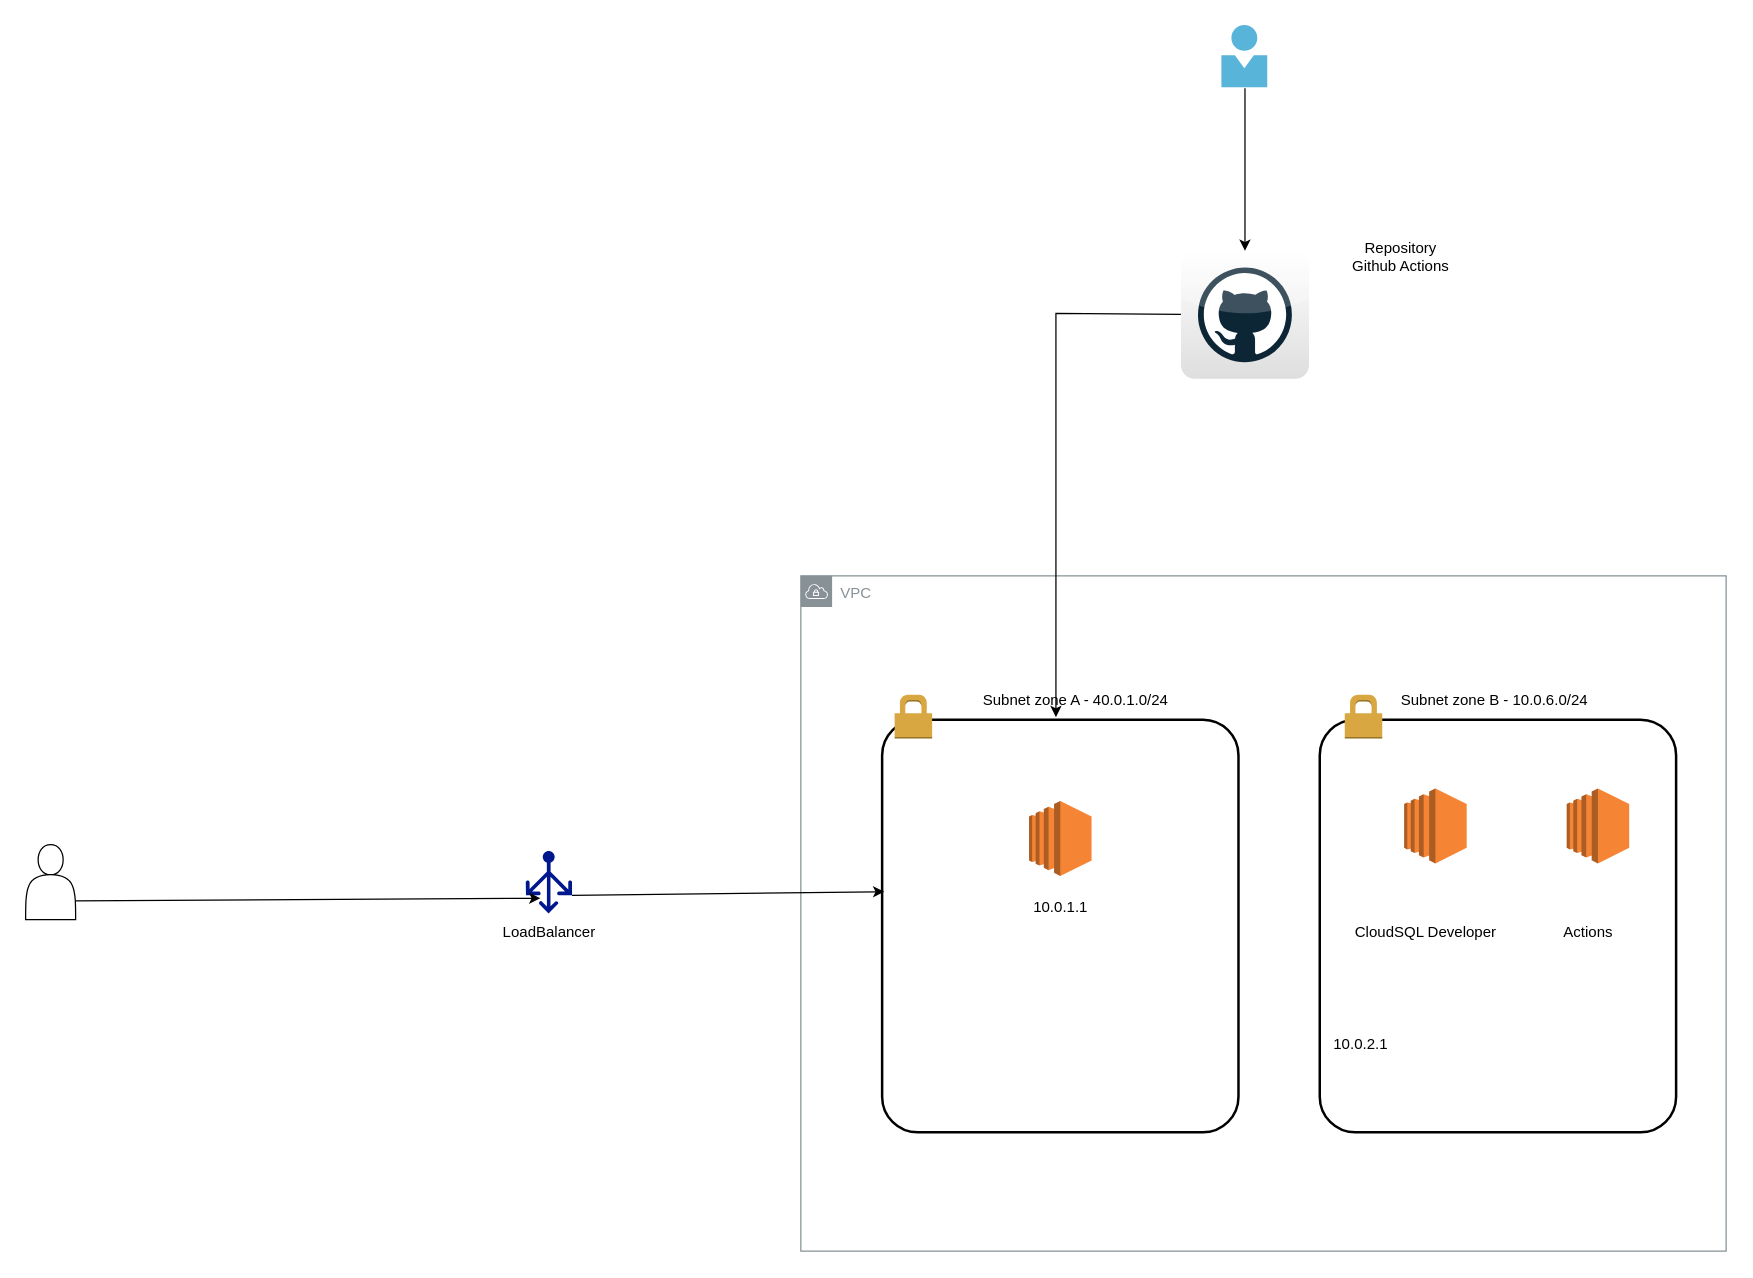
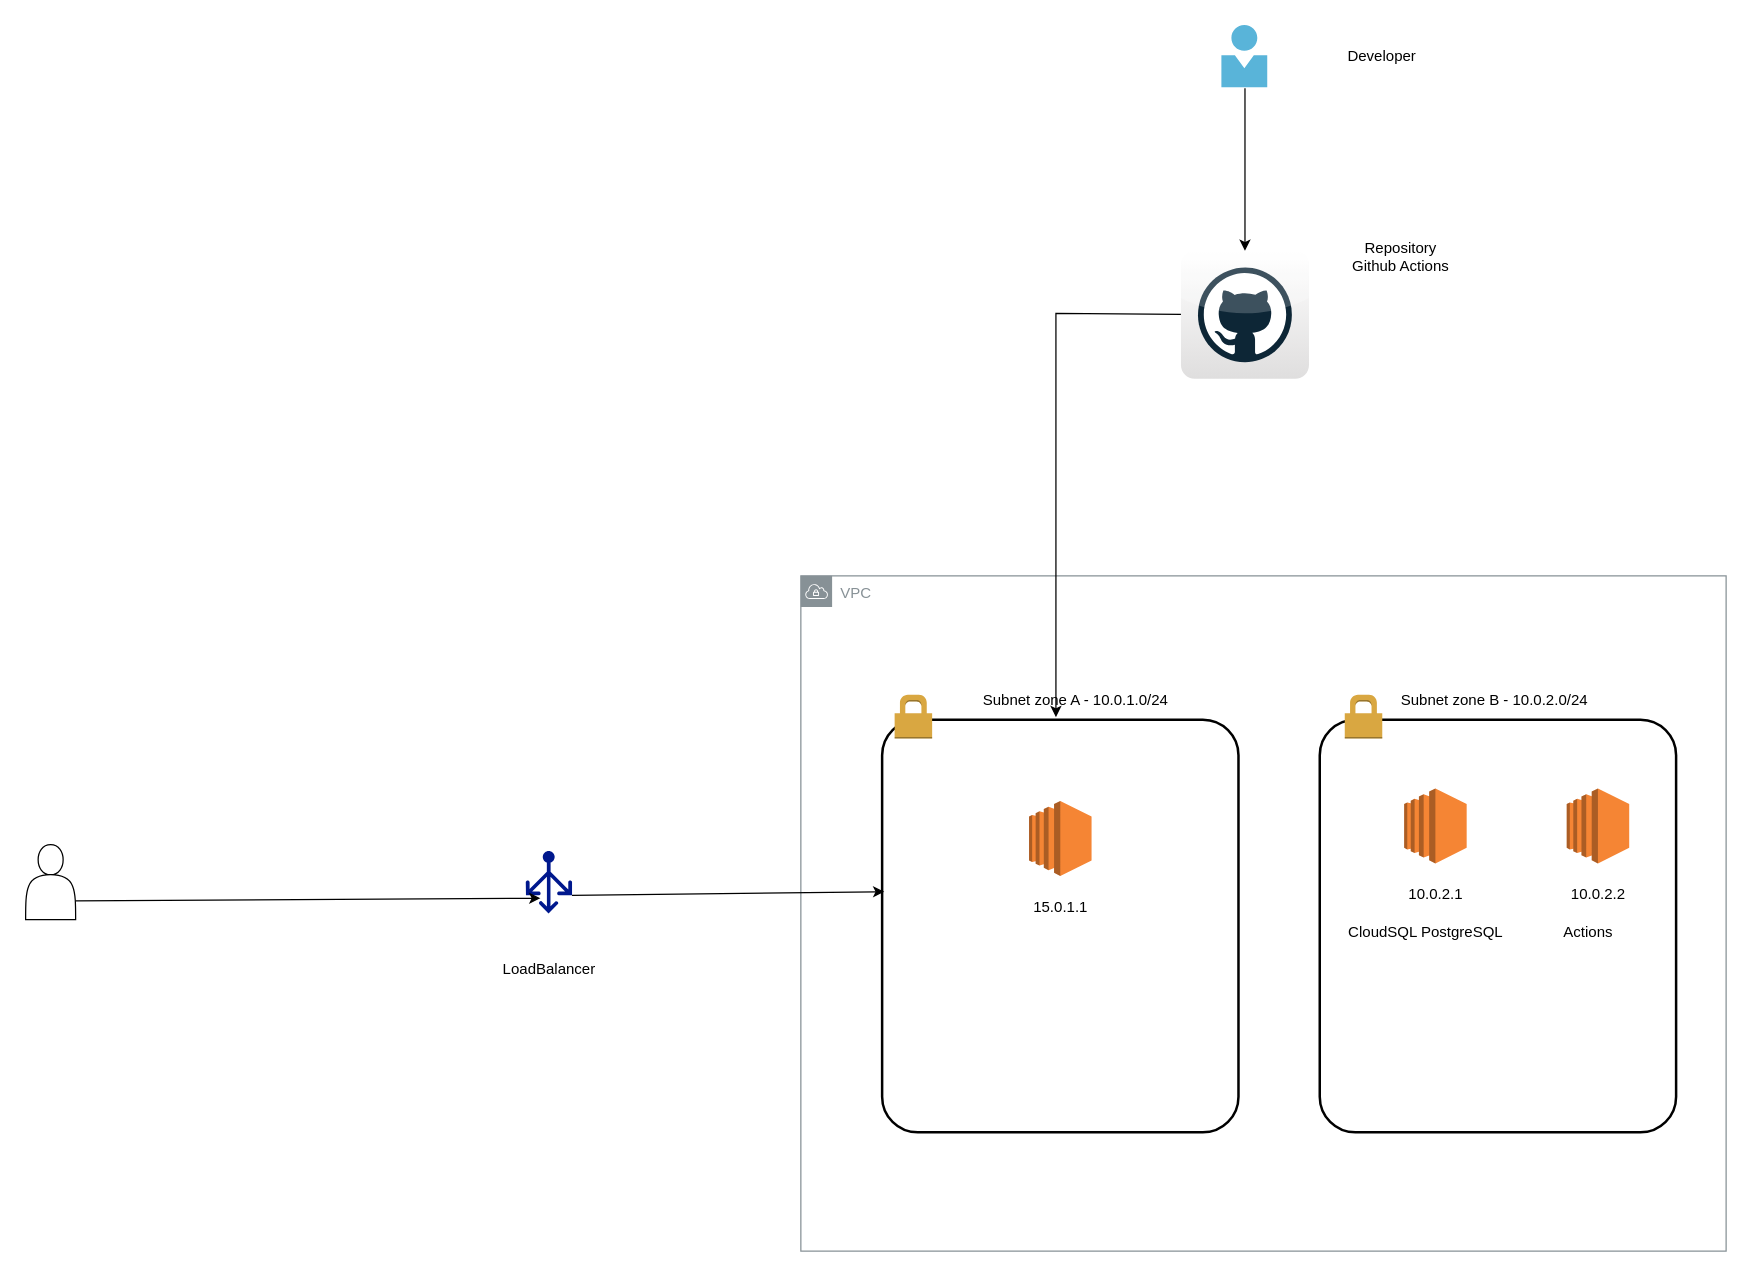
node "Developer": added
node "Subnet zone A - 40.0.1.0/24": label "Subnet zone A - 40.0.1.0/24" -> "Subnet zone A - 10.0.1.0/24"
node "Subnet zone B - 10.0.6.0/24": label "Subnet zone B - 10.0.6.0/24" -> "Subnet zone B - 10.0.2.0/24"
node "10.0.2.2": added
node "10.0.1.1": label "10.0.1.1" -> "15.0.1.1"
node "LoadBalancer": moved (549, 932) -> (549, 969)
node "CloudSQL Developer": label "CloudSQL Developer" -> "CloudSQL PostgreSQL"
node "10.0.2.1": moved (1360, 1044) -> (1435, 894)
